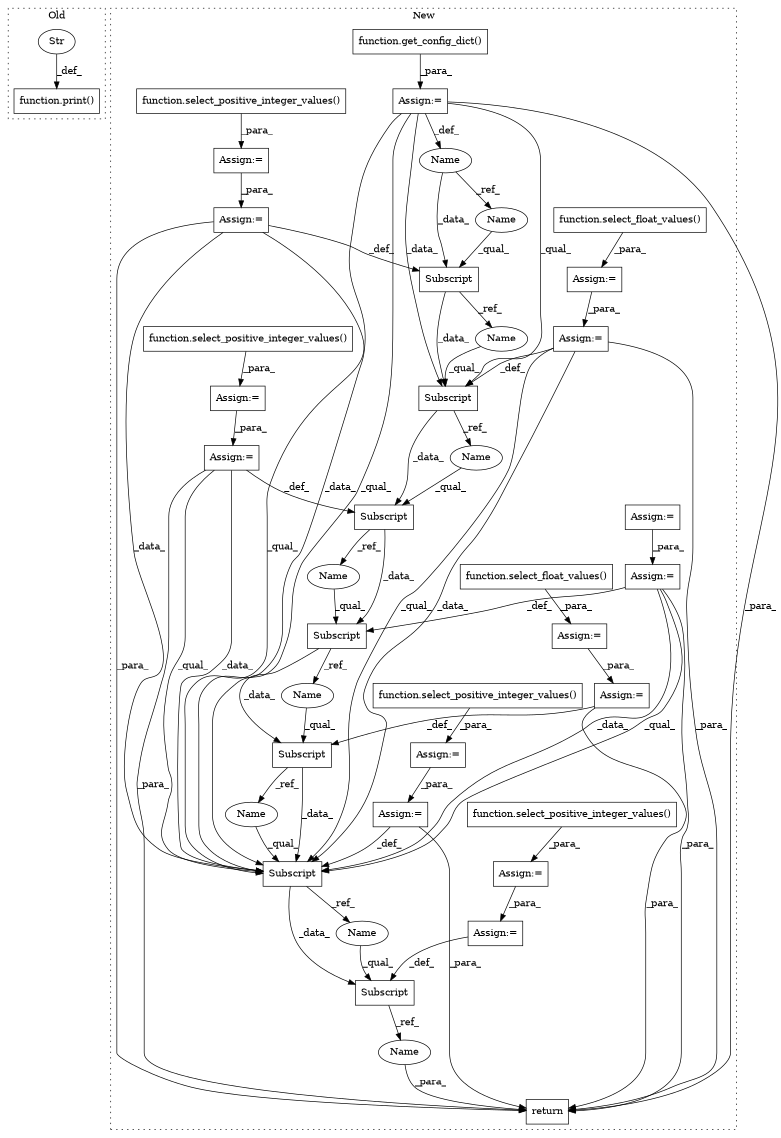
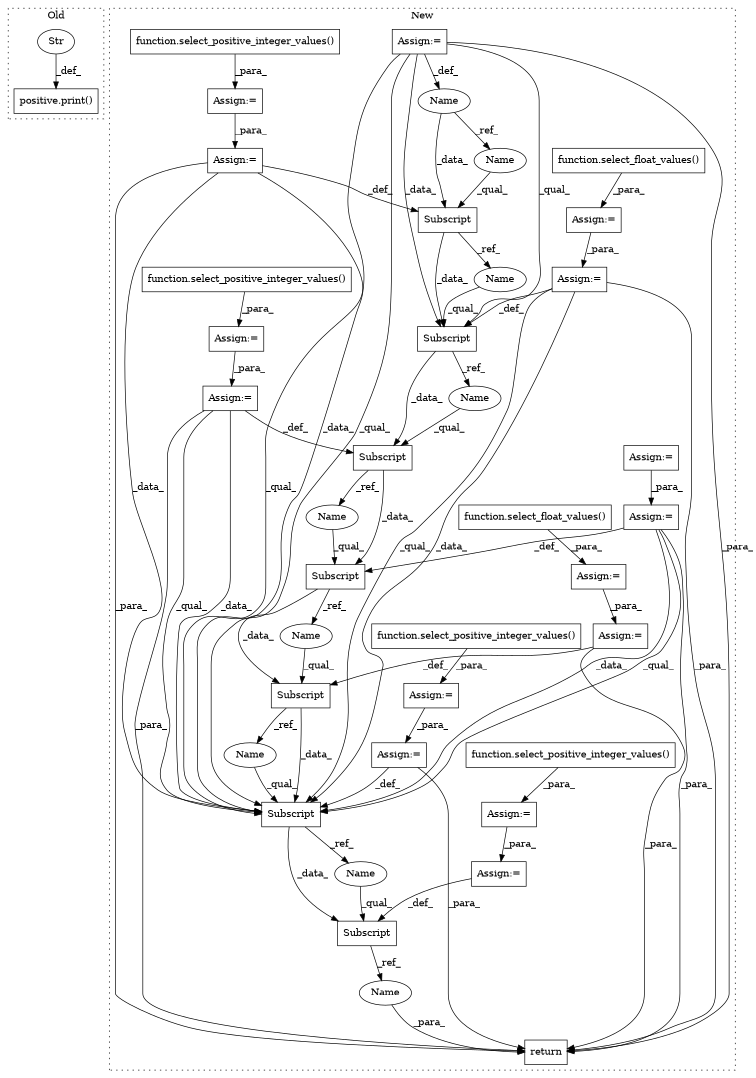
node "function.get_config_dict()": removed
node "function.print()": label "function.print()" -> "positive.print()"
